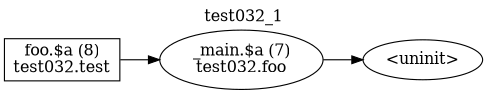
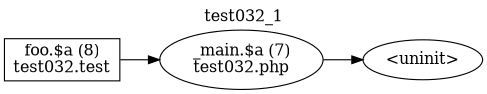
node "_main.$a (7) test032.foo": label "_main.$a (7) test032.foo" -> "_main.$a (7) test032.php"
